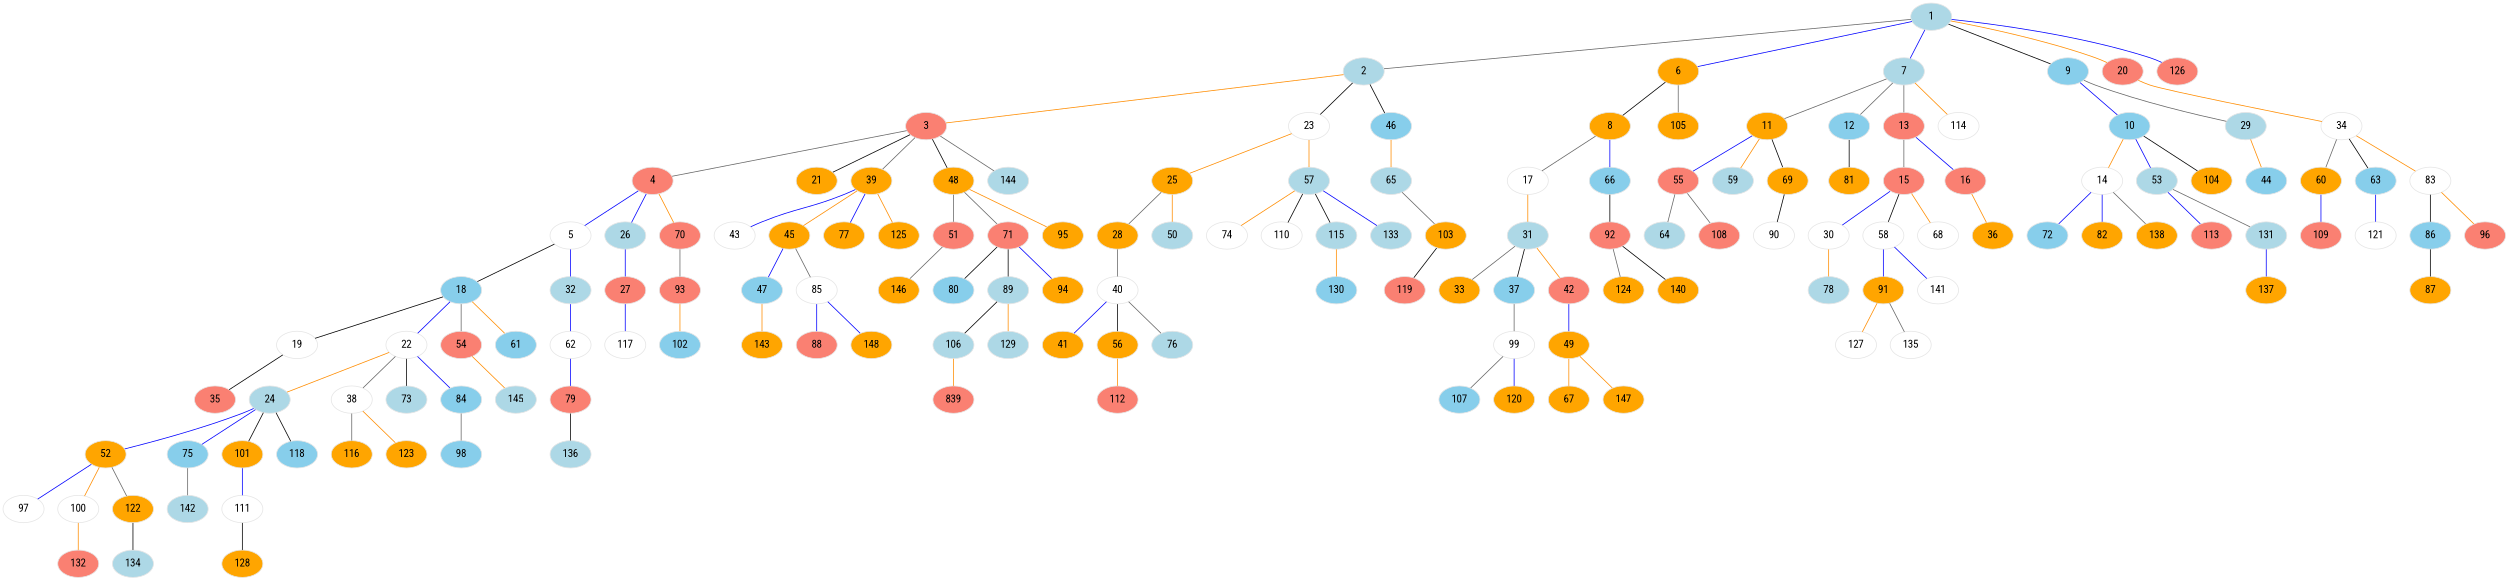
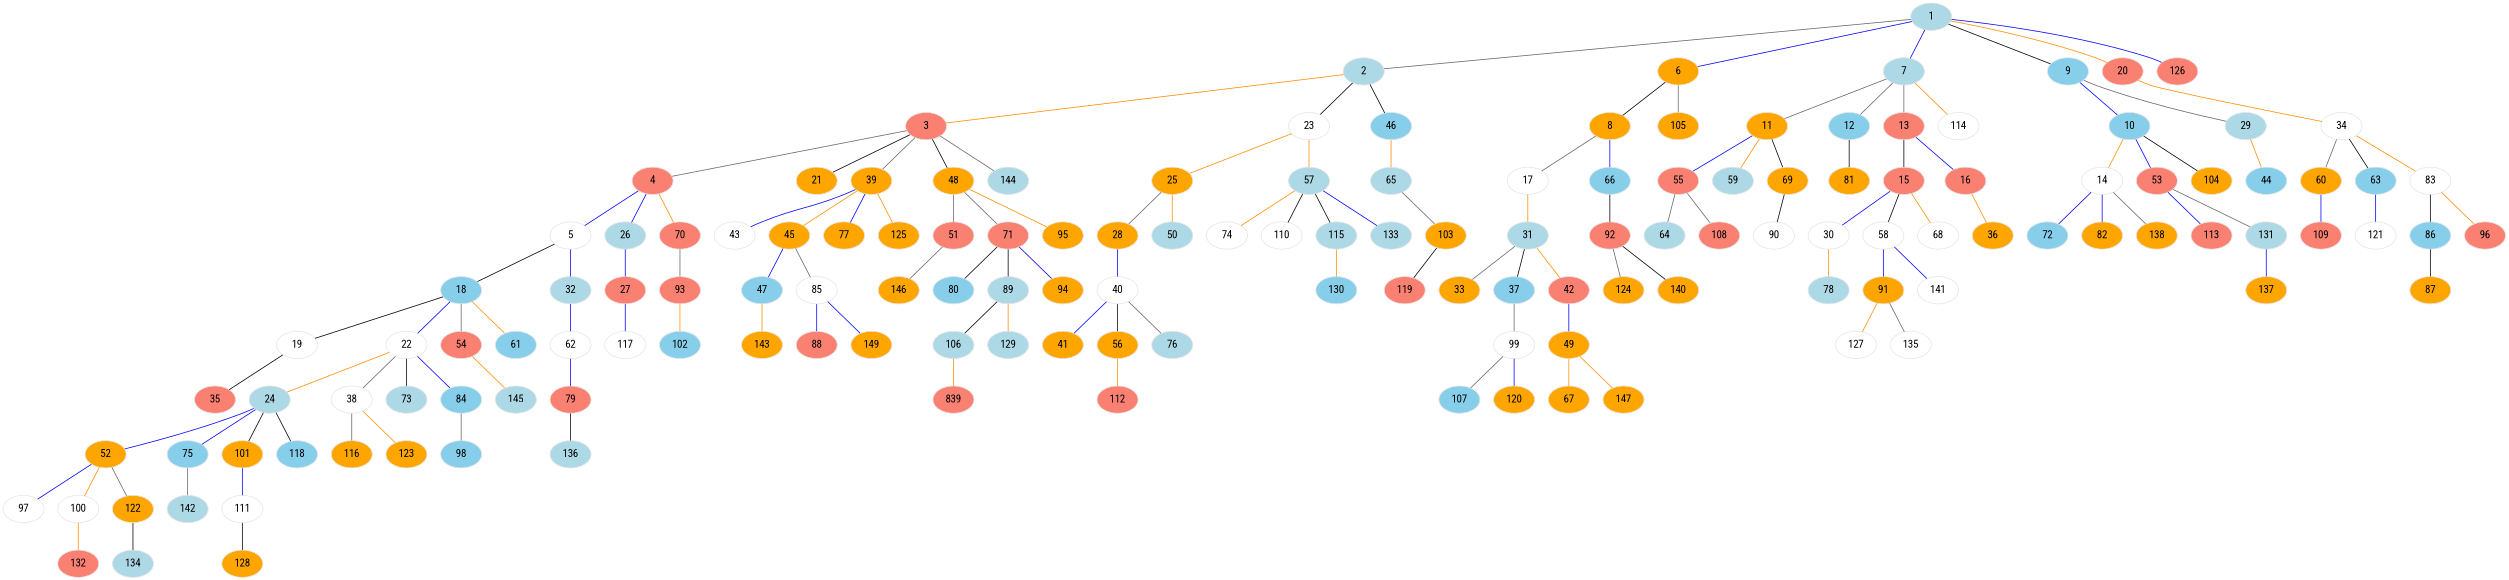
edge "13" -- "15": color gray40 -> black
node "53": fillcolor lightblue -> salmon
edge "28" -- "40": color gray40 -> blue
node "148": label "148" -> "149"
